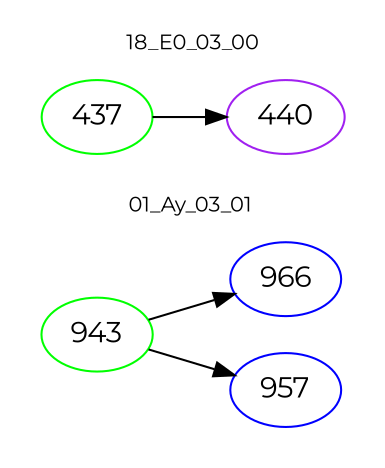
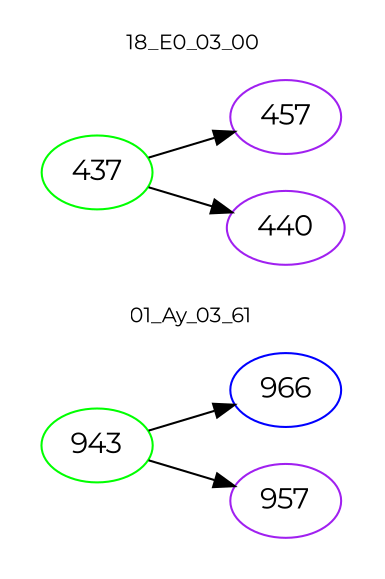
node "457": added
cluster "01_Ay_03_01": label "01_Ay_03_01" -> "01_Ay_03_61"
node "957": color blue -> purple
